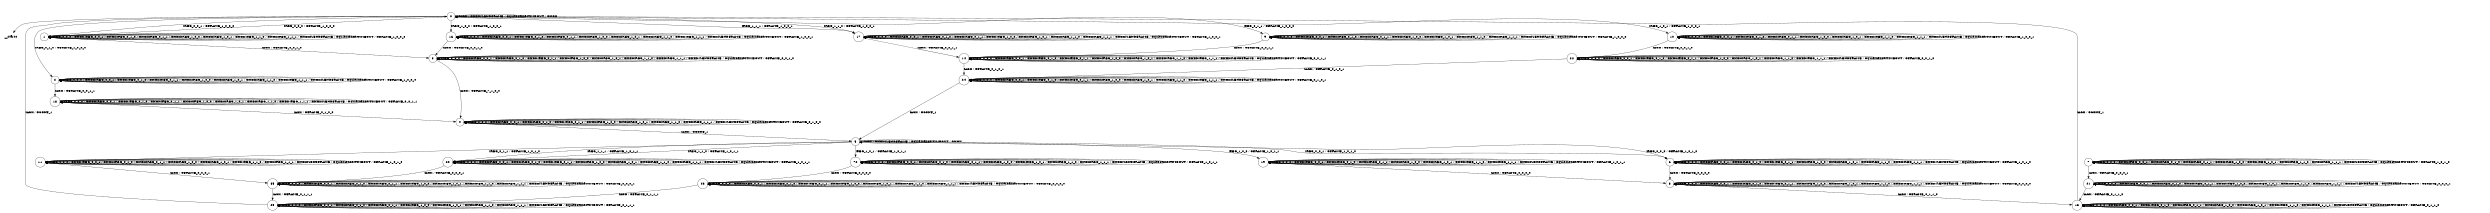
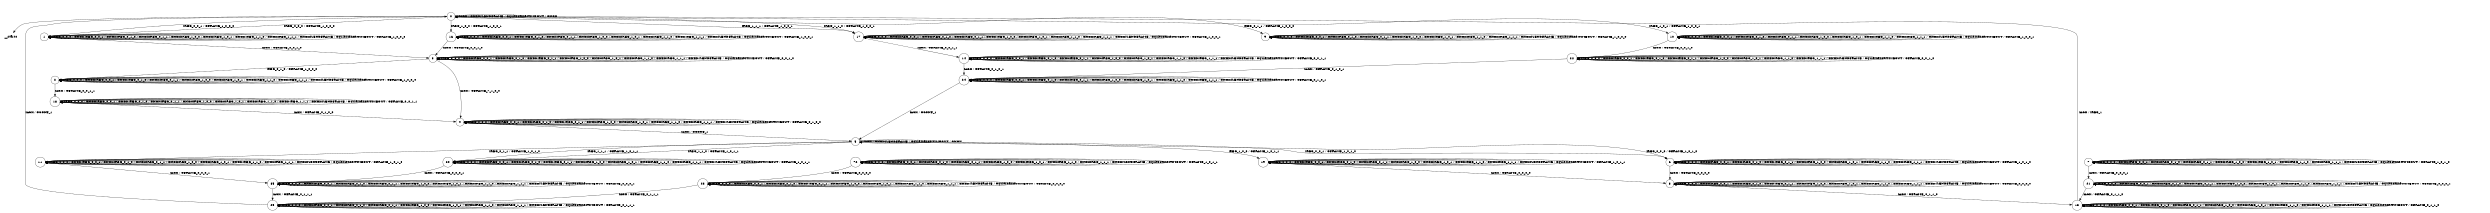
edge "0" -> "2": now "3" -> "2"
edge "9" -> "14": removed, label "IACK / OFRAME_0_0_1_1"
edge "13" -> "0": label "IACK / OCONF_1" -> "IACK / IREQ_1"
edge "5" -> "72": removed, label "IREQ_1_0_1 / OFRAME_1_0_1_1"
